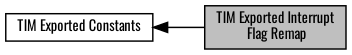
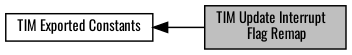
node "TIM Exported Interrupt Flag Remap": label "TIM Exported Interrupt Flag Remap" -> "TIM Update Interrupt Flag Remap"
